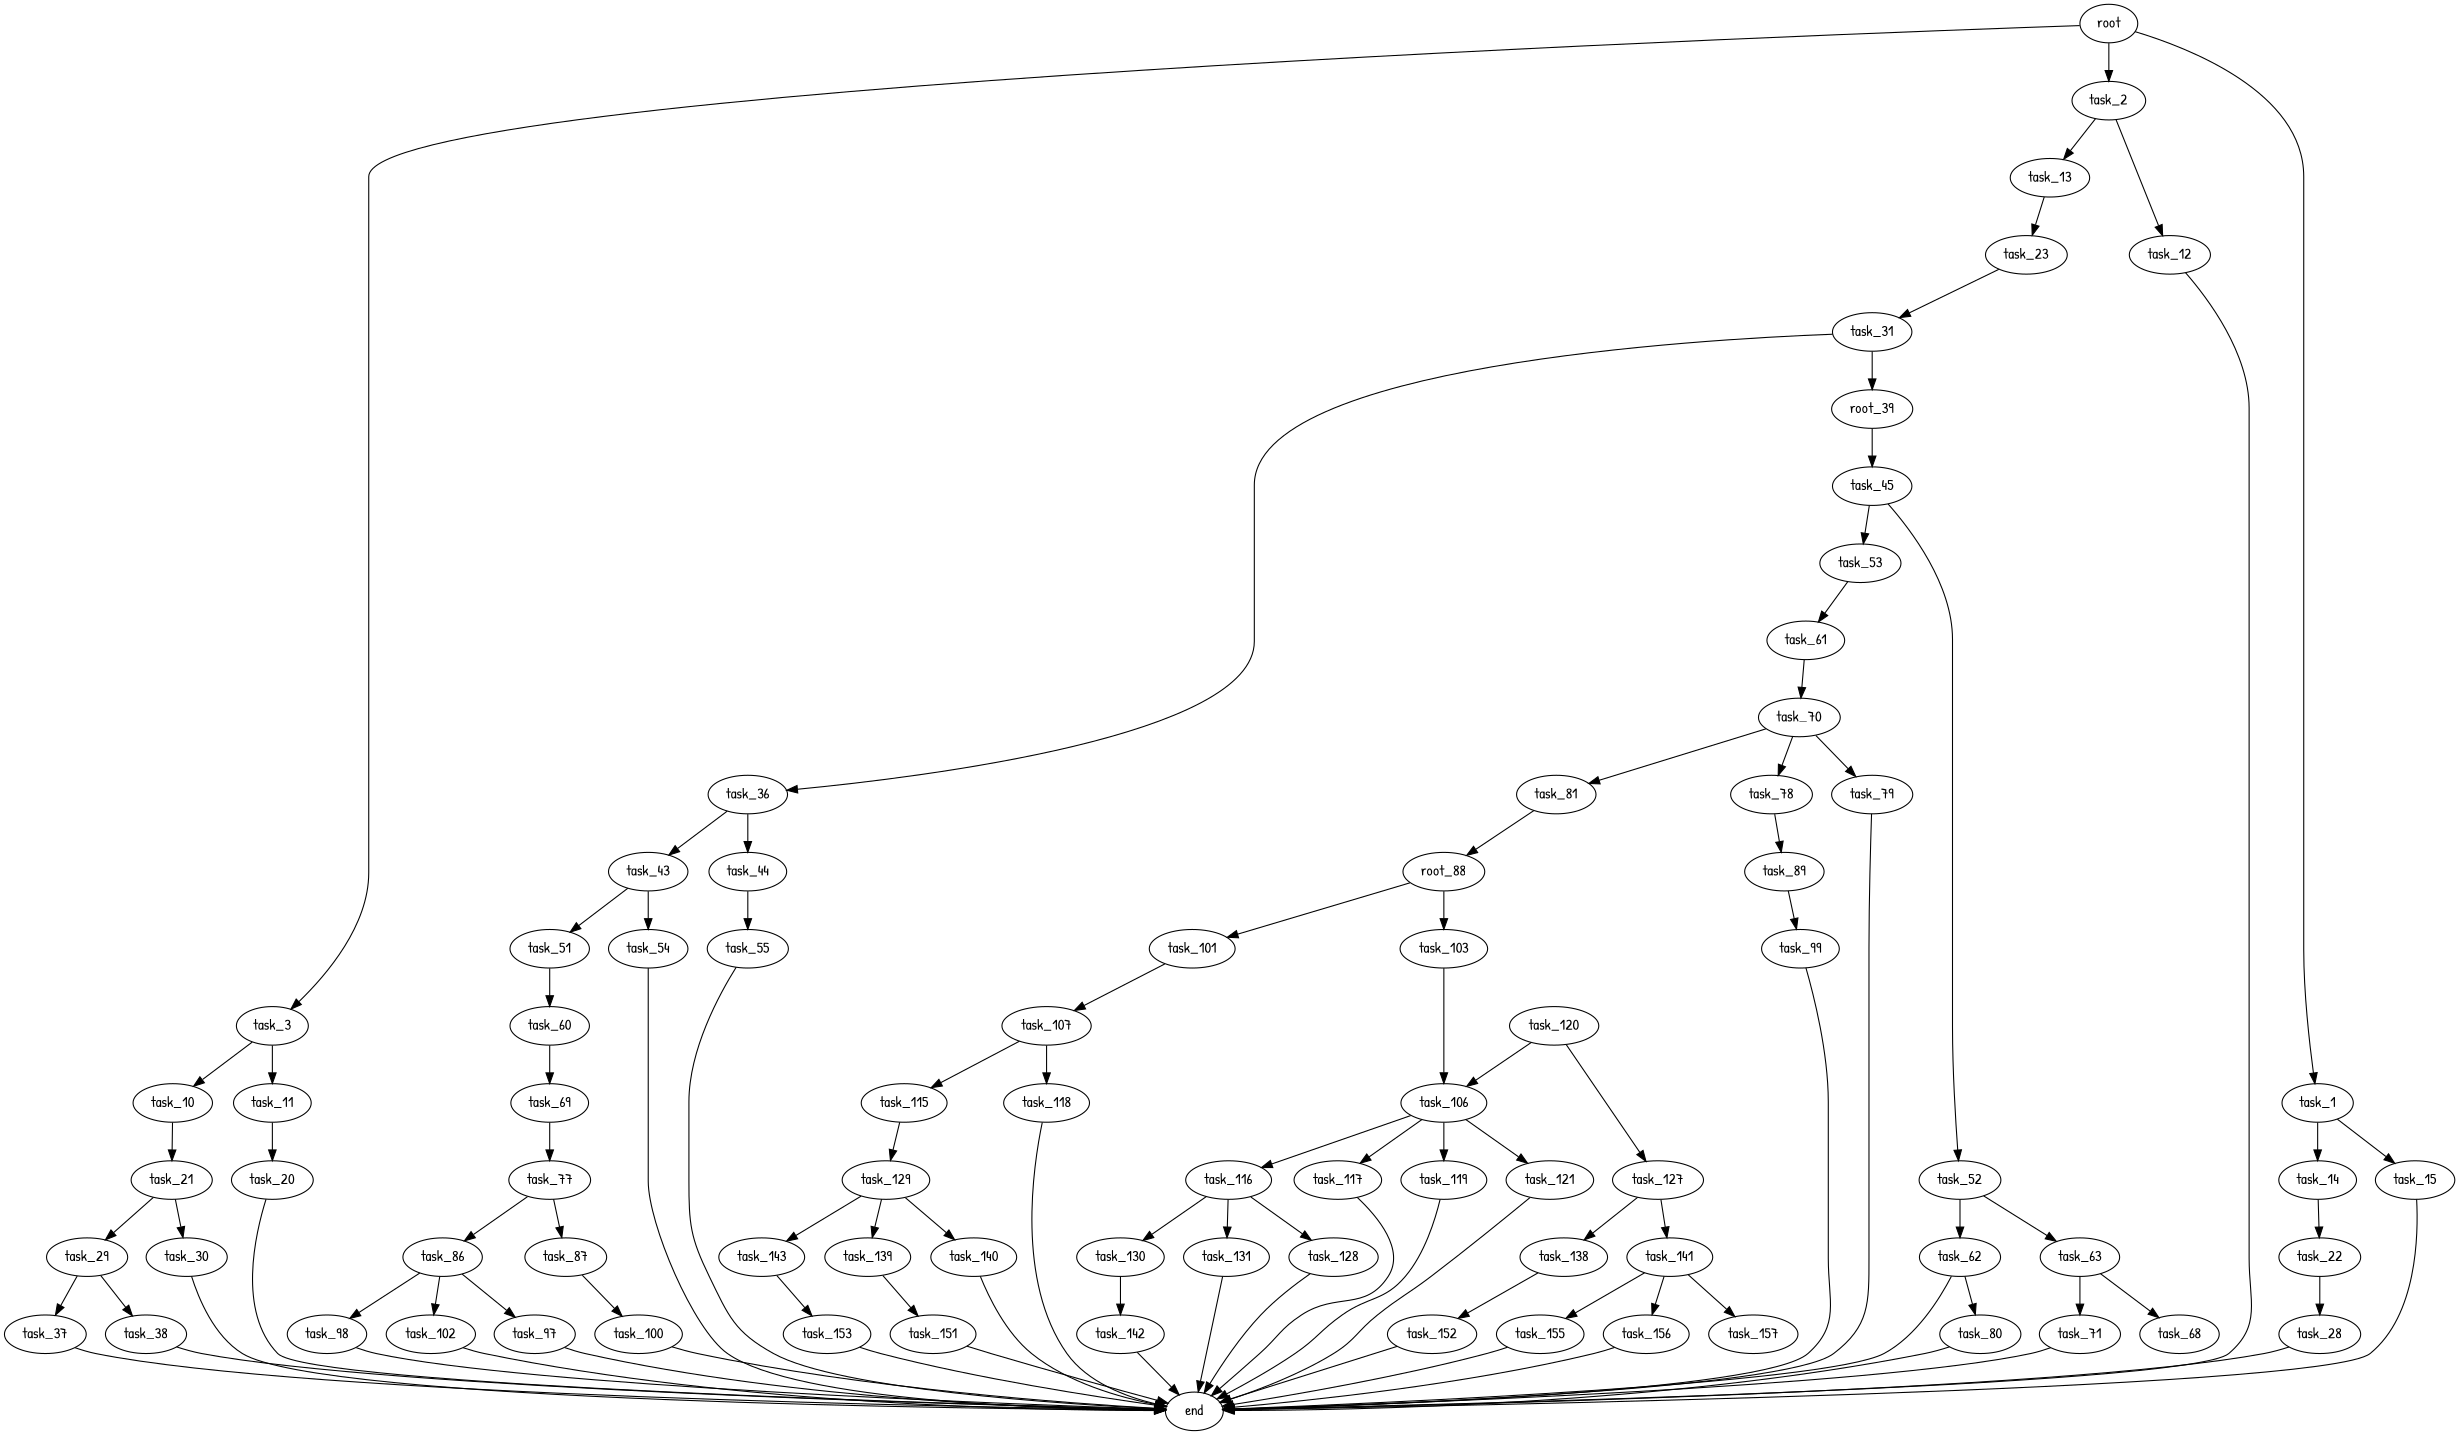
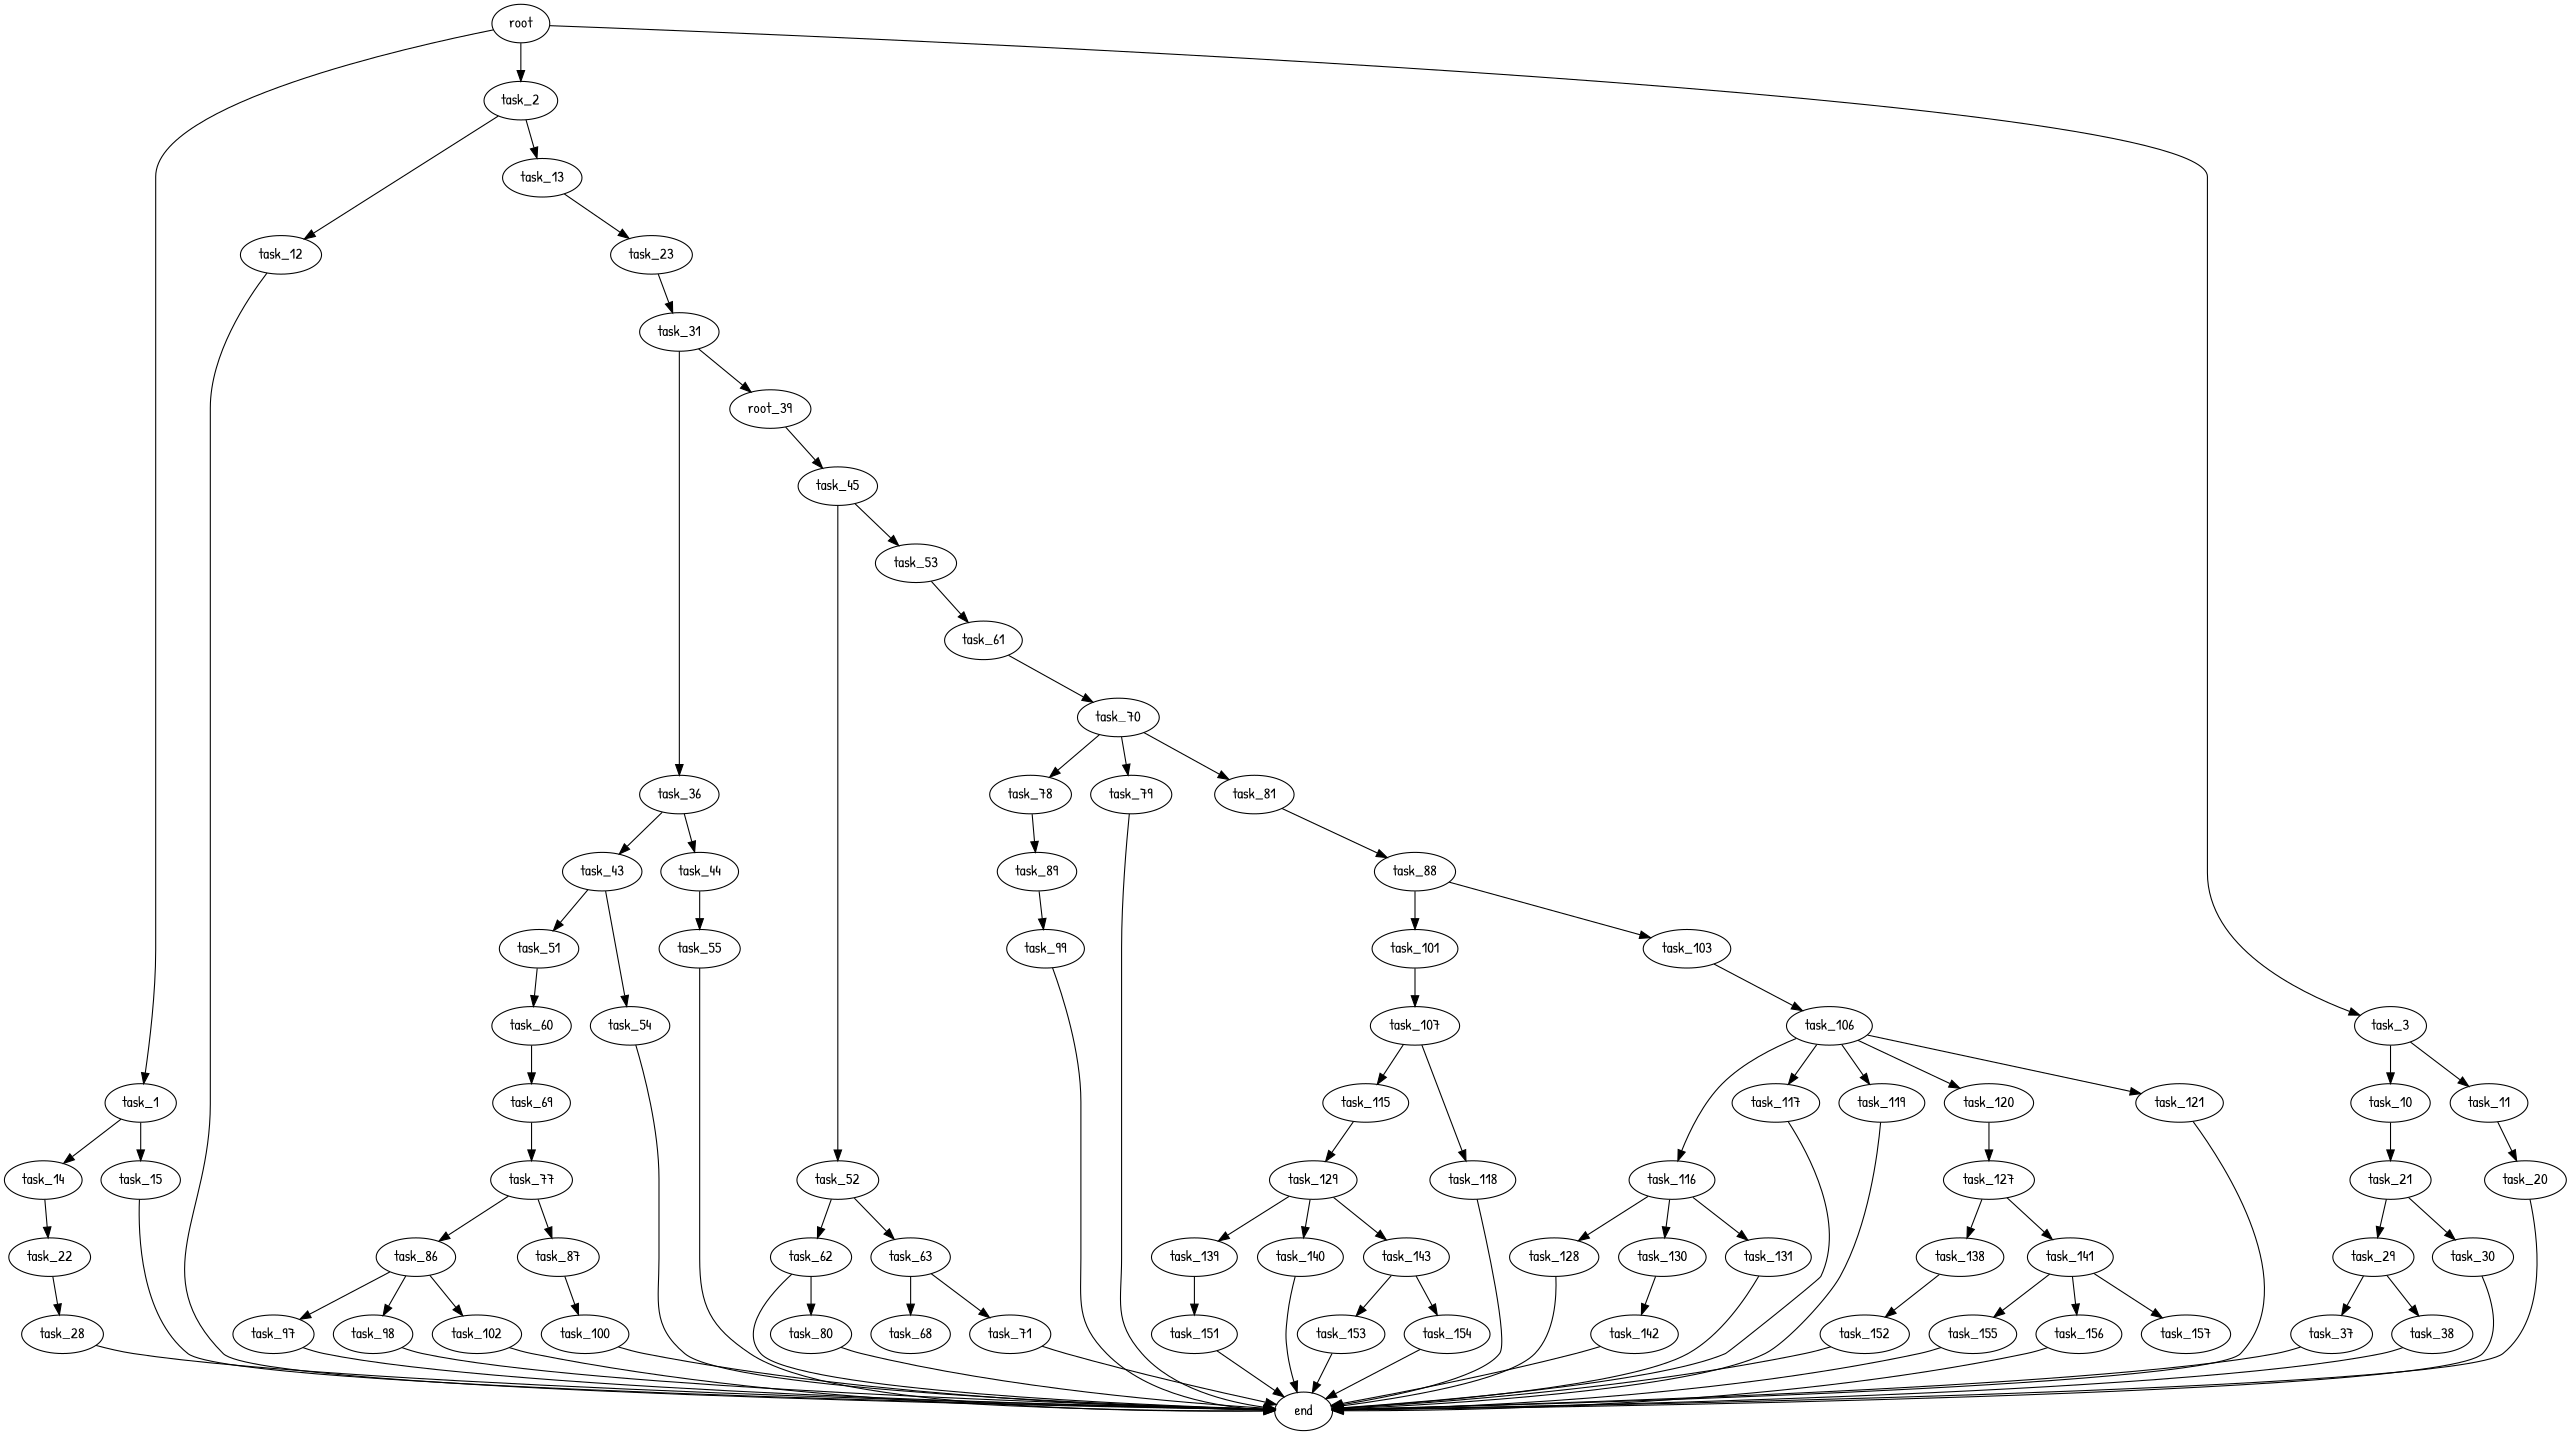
node "root_88": label "root_88" -> "task_88"
edge "task_120" -> "task_106": reversed
node "task_154": added
